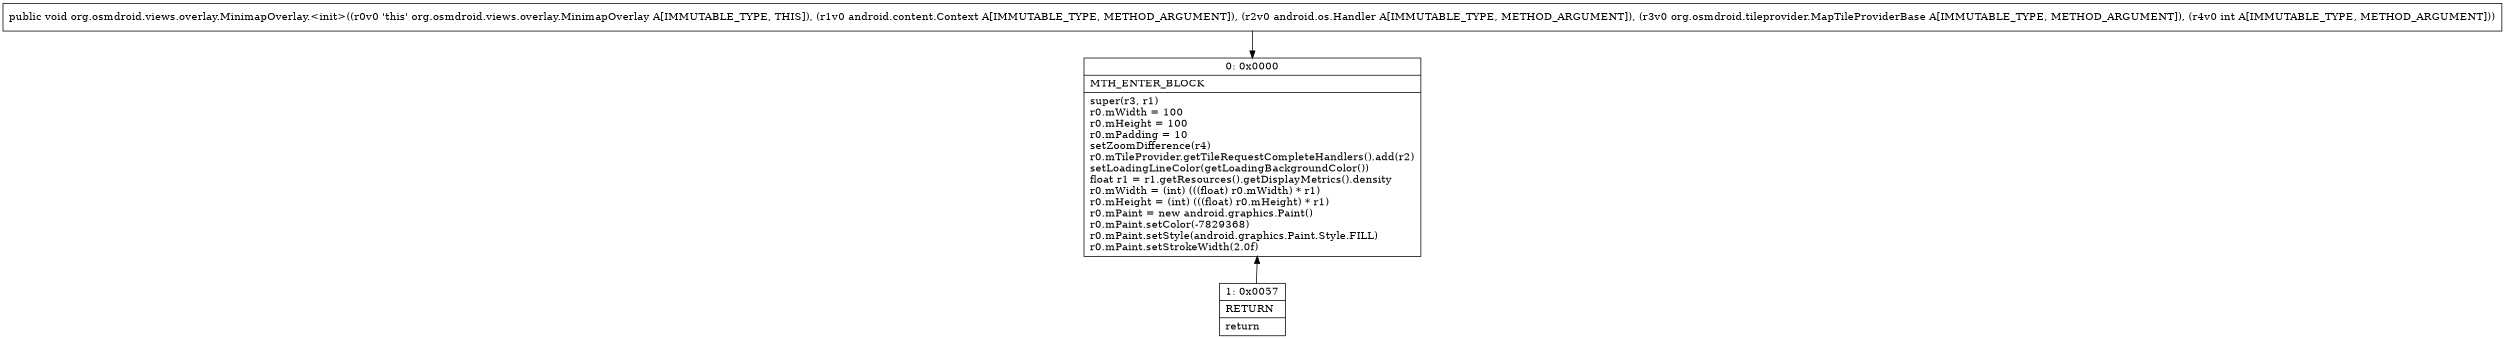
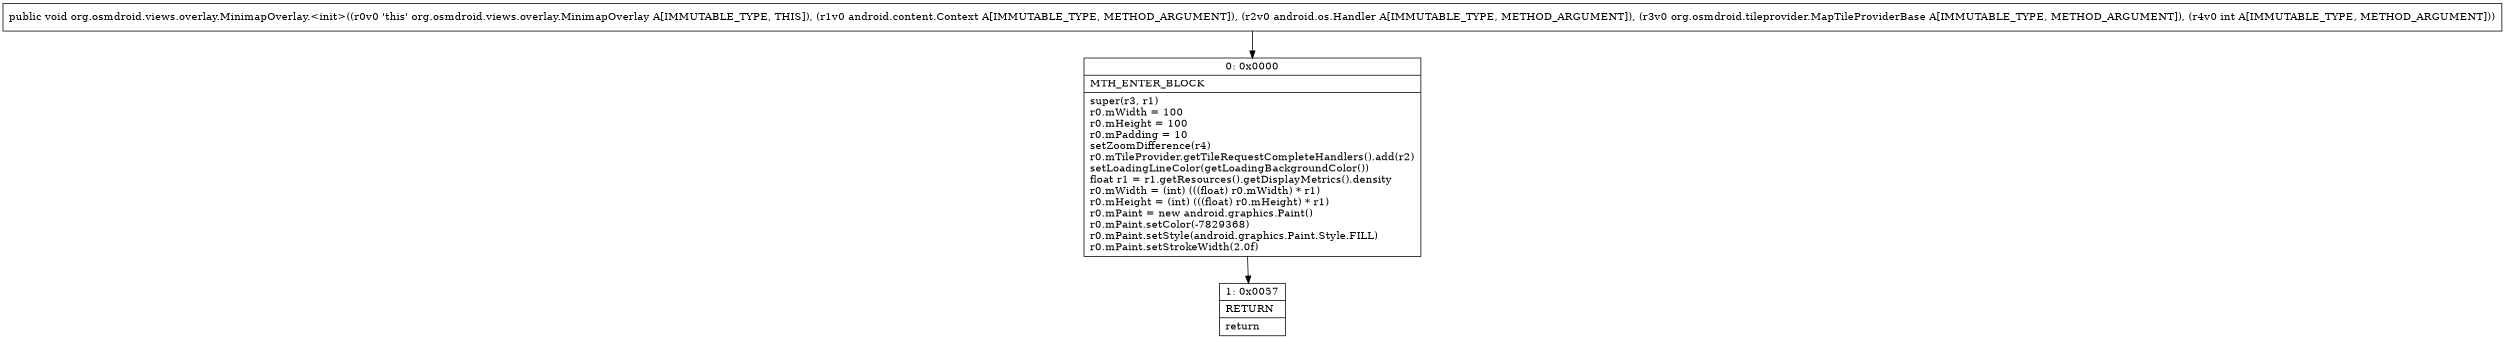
edge "1: 0x0057" -> "0: 0x0000": reversed
